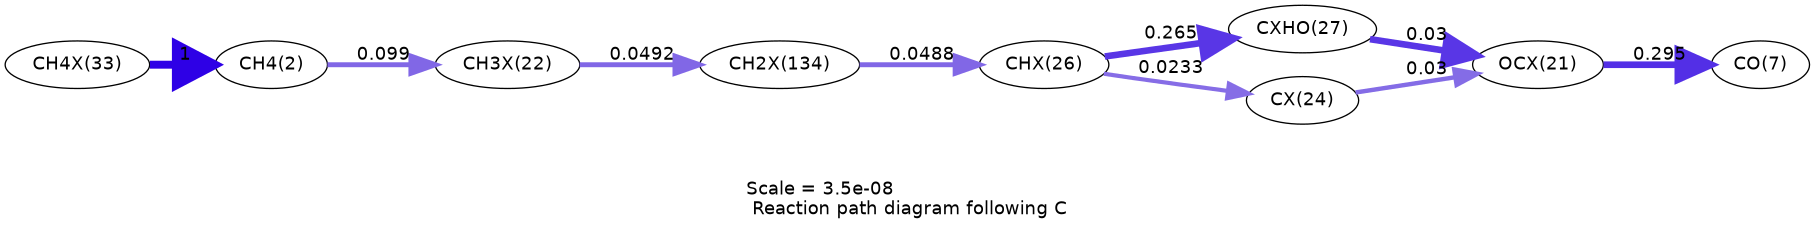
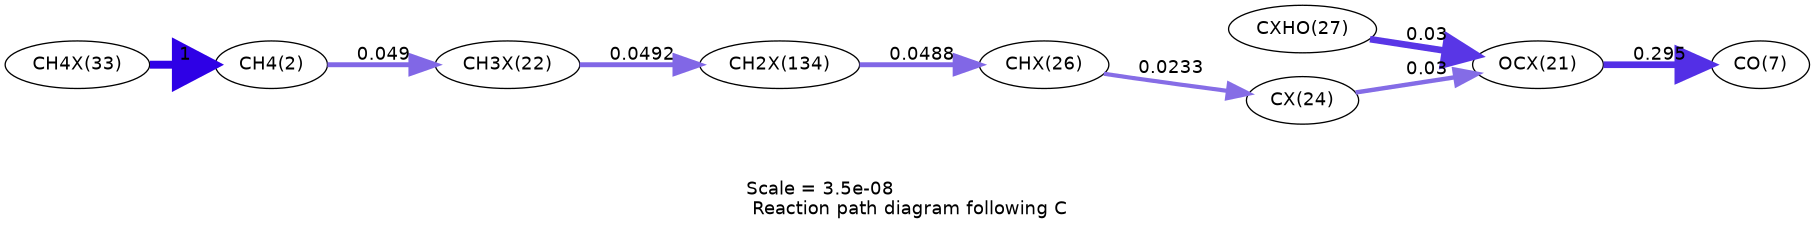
edge "CHX(26)" -> "CXHO(27)": removed, label "0.265"
edge "CH4(2)" -> "CH3X(22)": label " 0.099" -> " 0.049"
